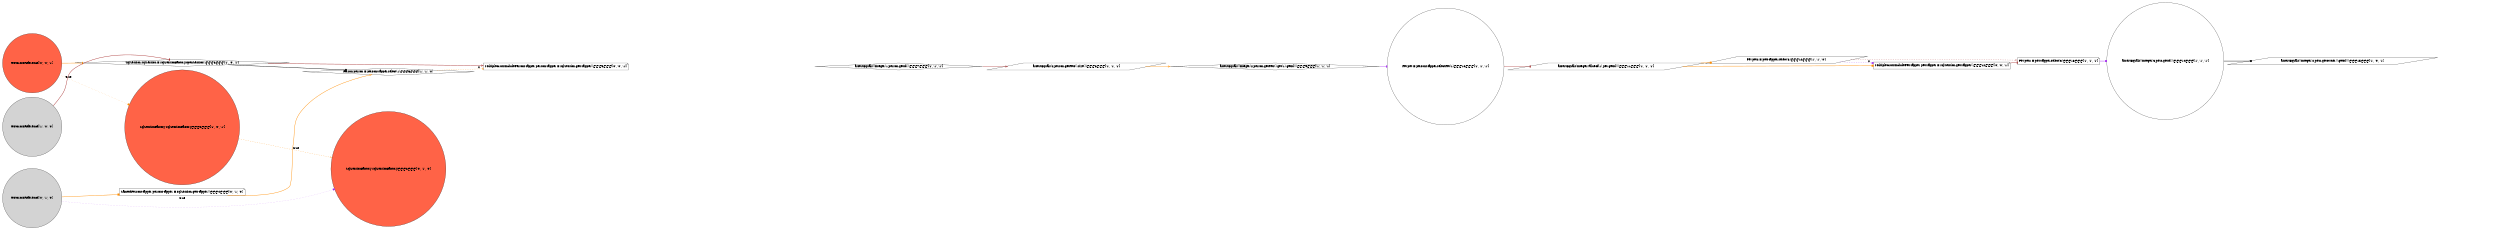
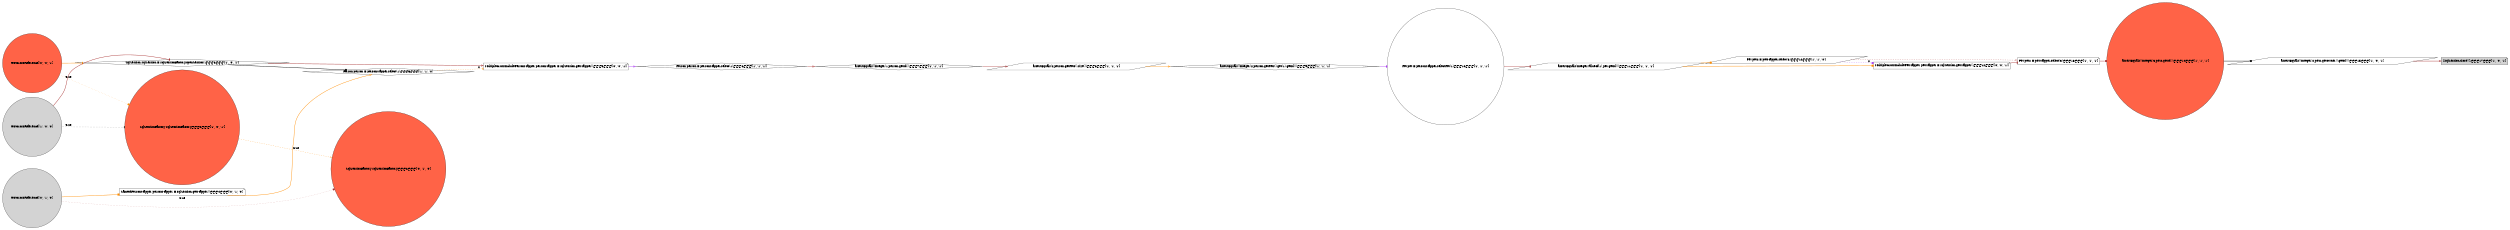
edge "Pet pet2 = petMapper.select(3)@@@13@@@['1', '1', '1']" -> "assertEquals((Integer)3,pet2.getId())@@@14@@@['1', '1', '1']": color purple -> brown
node "assertEquals((Integer)3,pet2.getId())@@@14@@@['1', '1', '1']": fillcolor white -> tomato
node "{sqlSession.close()}@@@17@@@['1', '0', '1']": added
node "Person person = personMapper.select(1)@@@6@@@['1', '1', '1']": added
edge "testCrossReference['1', '0', '0']" -> "SqlSessionFactory sqlSessionFactory@@@2@@@['1', '0', '1']": added, label "true"
edge "testCrossReference['0', '1', '0']" -> "SqlSessionFactory sqlSessionFactory@@@2@@@['0', '1', '0']": color purple -> brown
